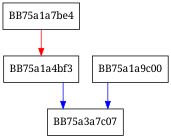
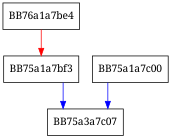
node "BB75a1a7be4": label "BB75a1a7be4" -> "BB76a1a7be4"
node "BB75a1a4bf3": label "BB75a1a4bf3" -> "BB75a1a7bf3"
node "BB75a1a9c00": label "BB75a1a9c00" -> "BB75a1a7c00"
